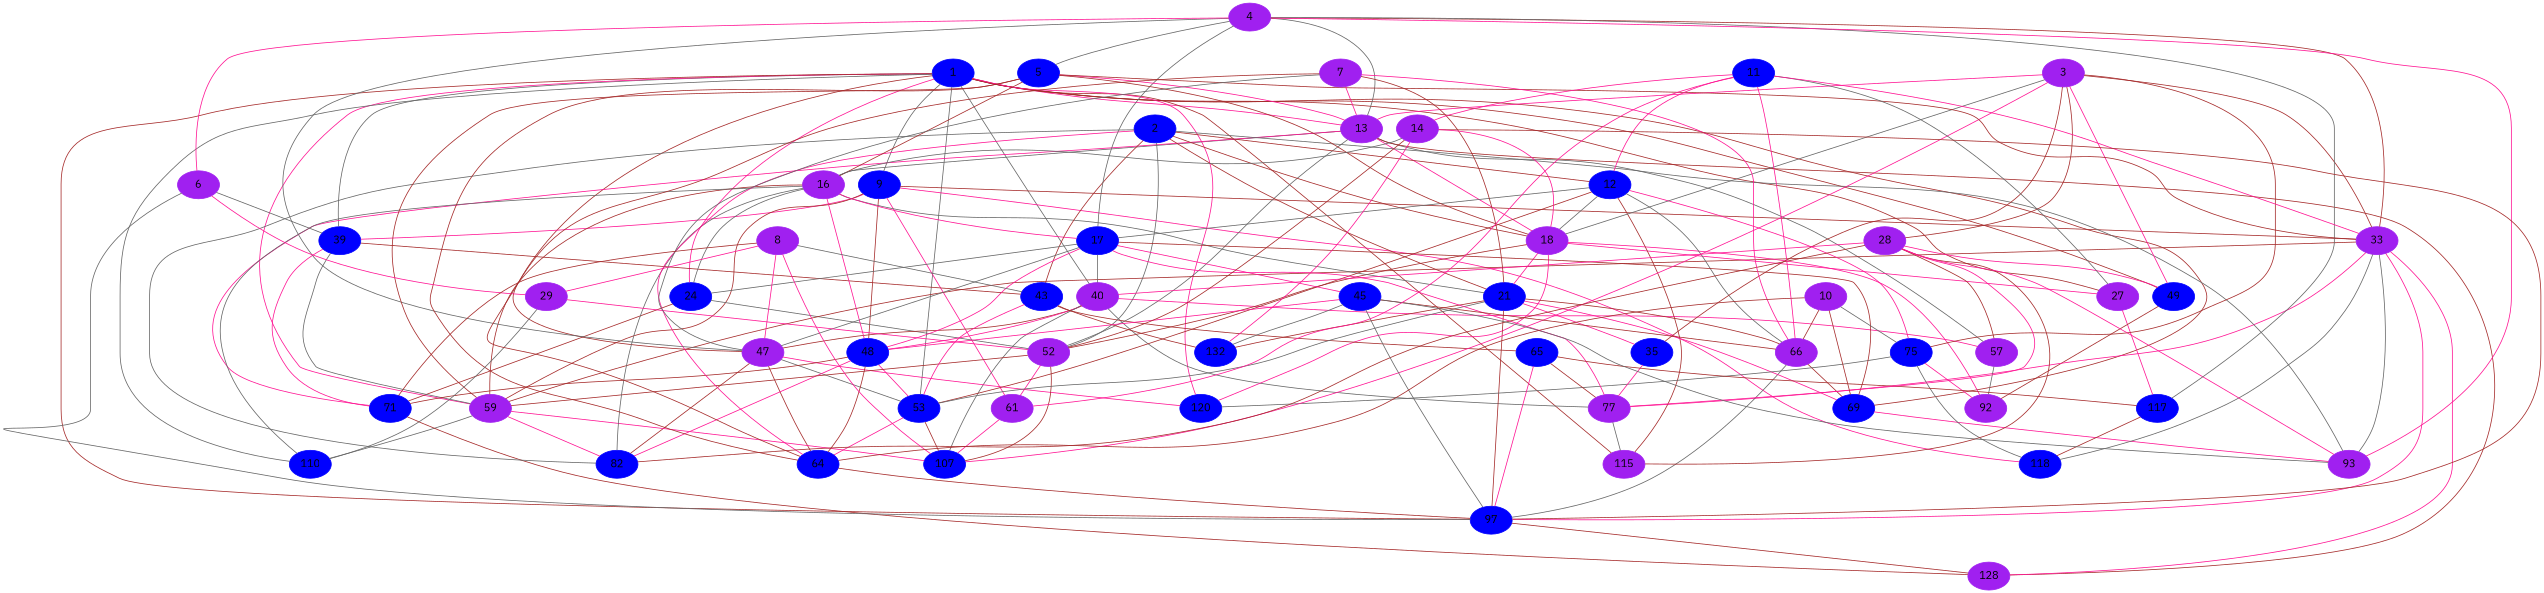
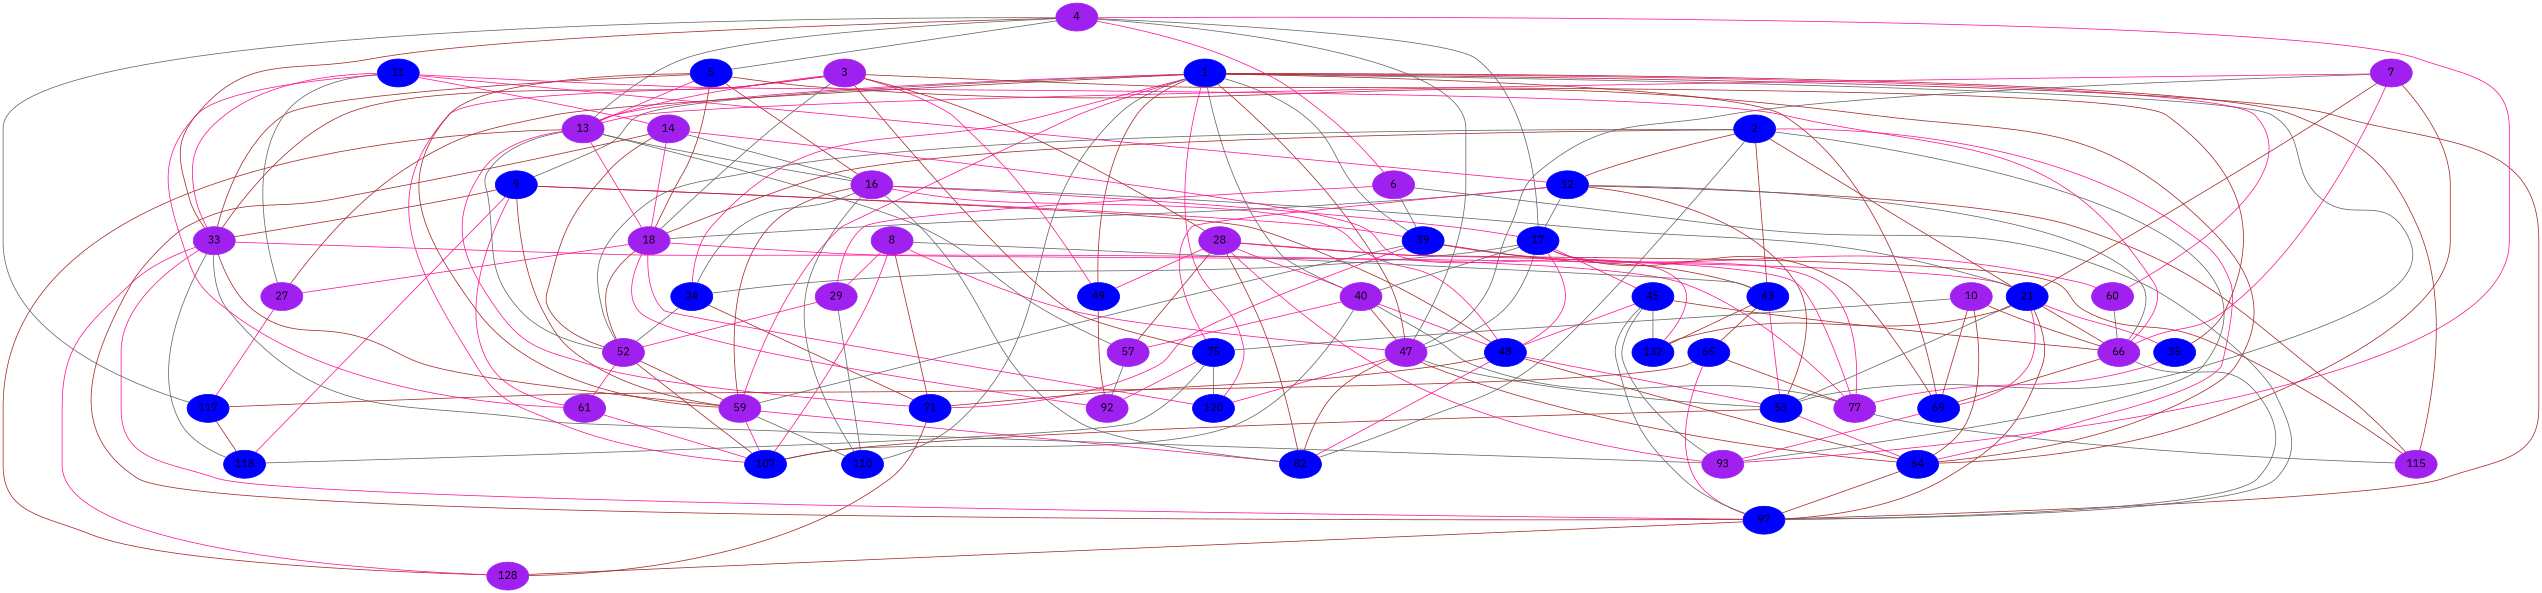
node "60": added
